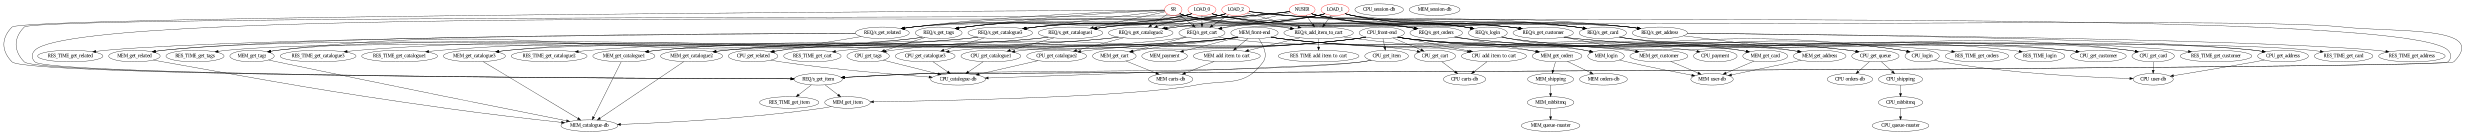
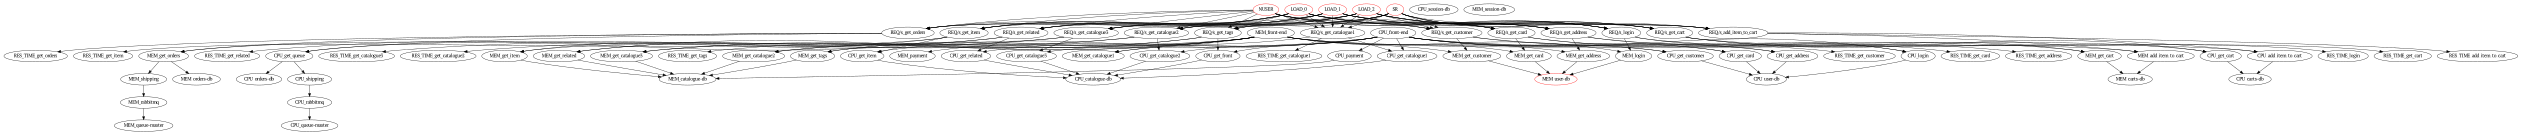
node "CPU_get_tags": label "CPU_get_tags" -> "CPU_get_front"
edge "CPU_get_customer" -> "CPU_user-db": added
edge "CPU_get_item" -> "REQ/s_get_item": reversed
node "MEM_user-db": color black -> red
edge "MEM_get_catalogue1" -> "MEM_catalogue-db": now "CPU_payment" -> "MEM_catalogue-db"
